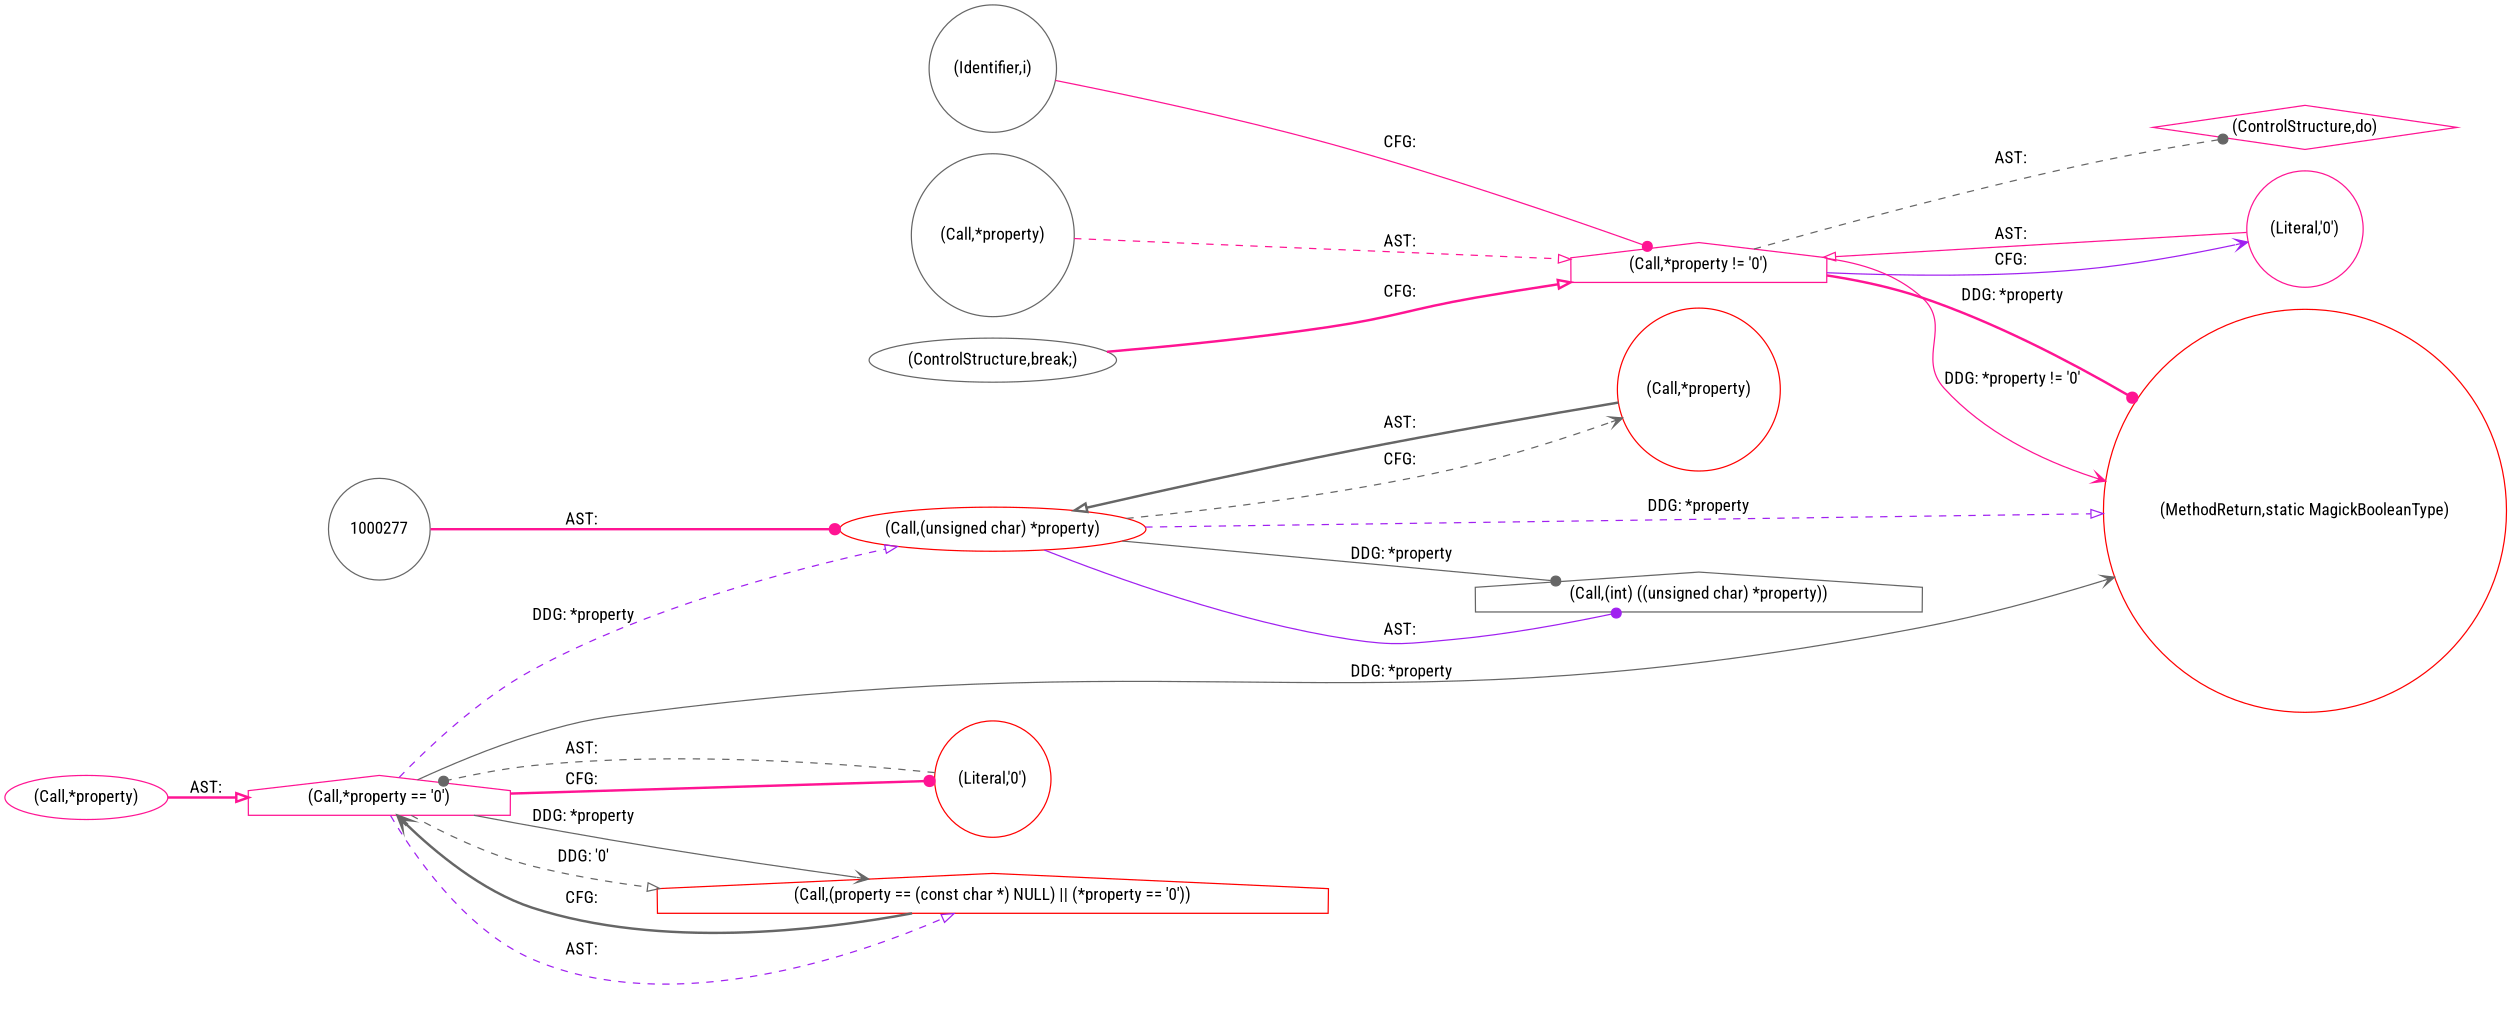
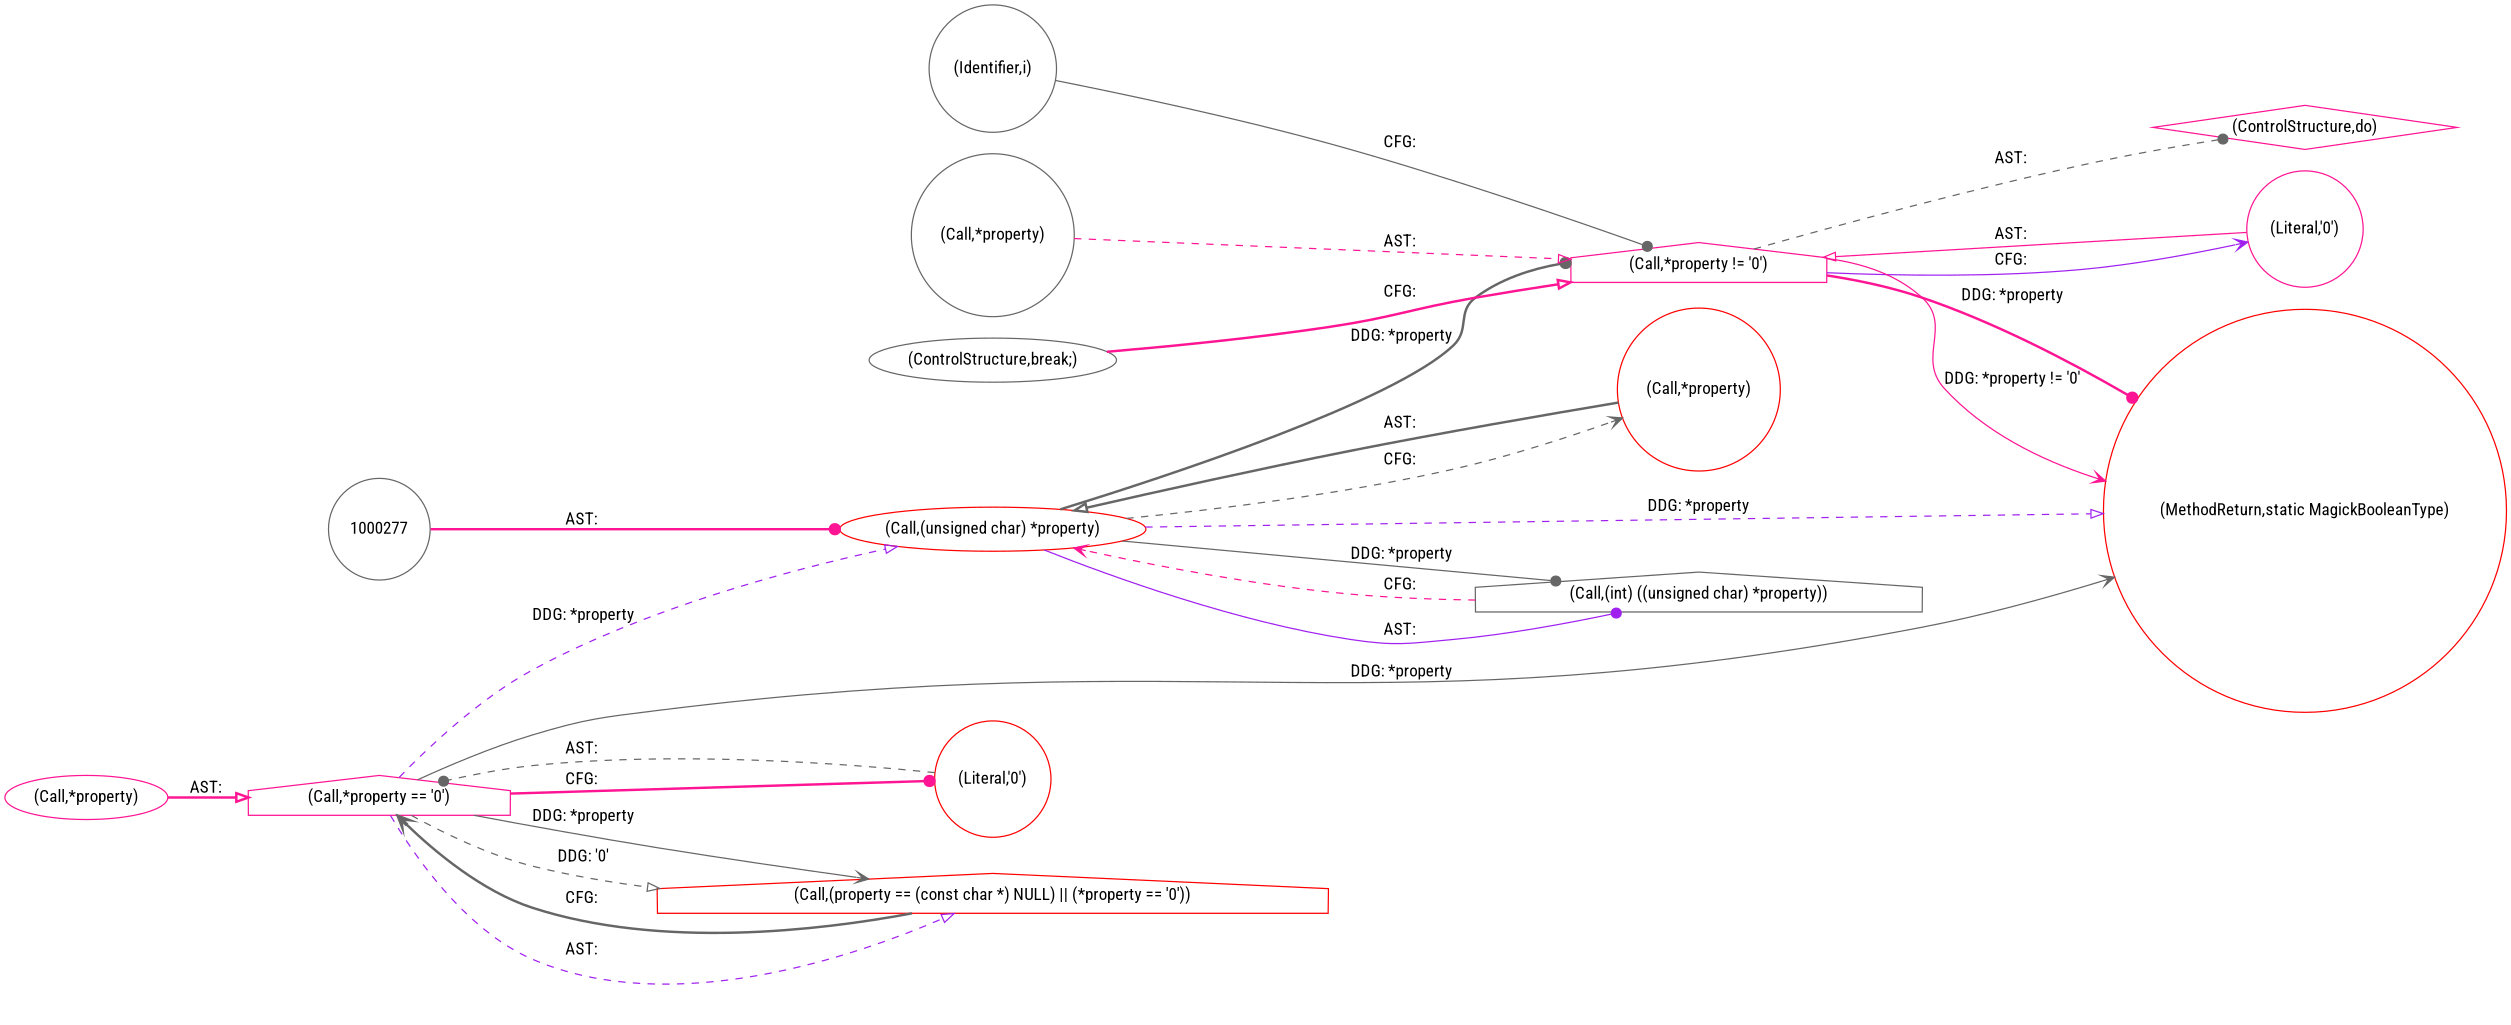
edge "(Identifier,i)" -> "(Call,*property != '0')": color deeppink -> gray40
edge "(Call,(unsigned char) *property)" -> "(Call,*property != '0')": added, label "DDG: *property"
edge "(Call,(int) ((unsigned char) *property))" -> "(Call,(unsigned char) *property)": added, label "CFG:"
